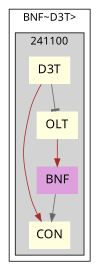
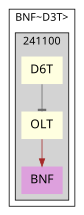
node "D3T": label "D3T" -> "D6T"
node "CON": removed
